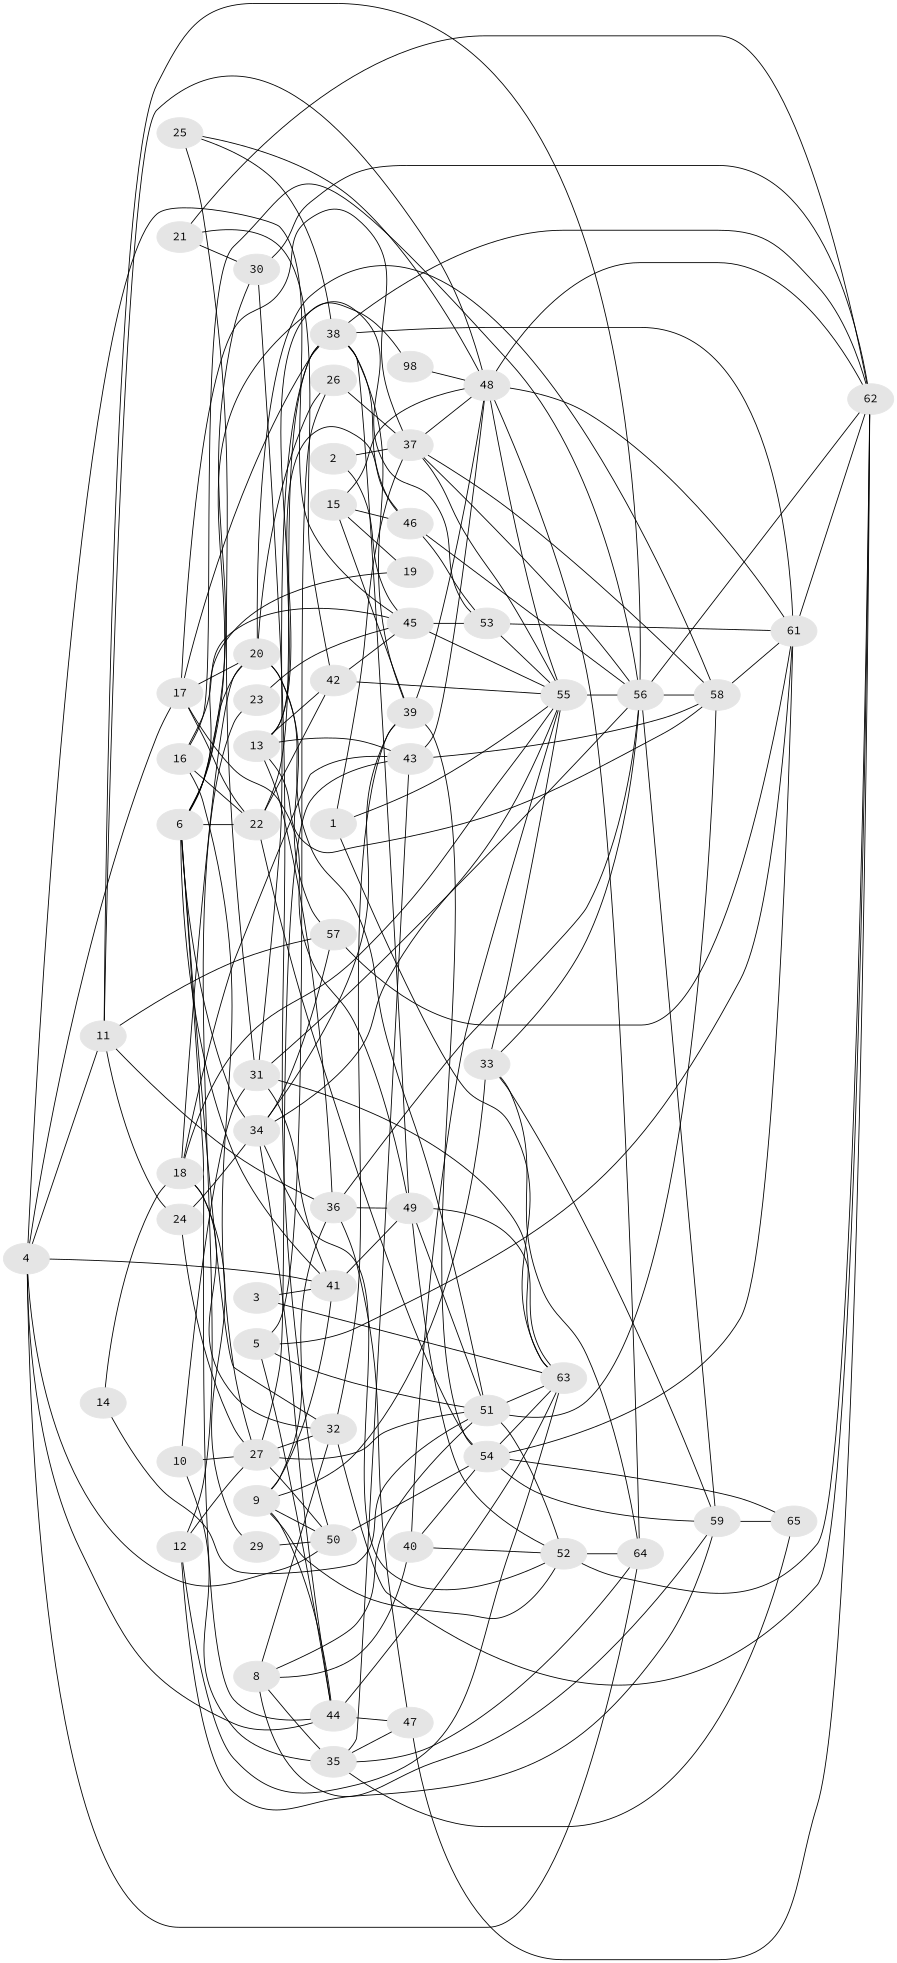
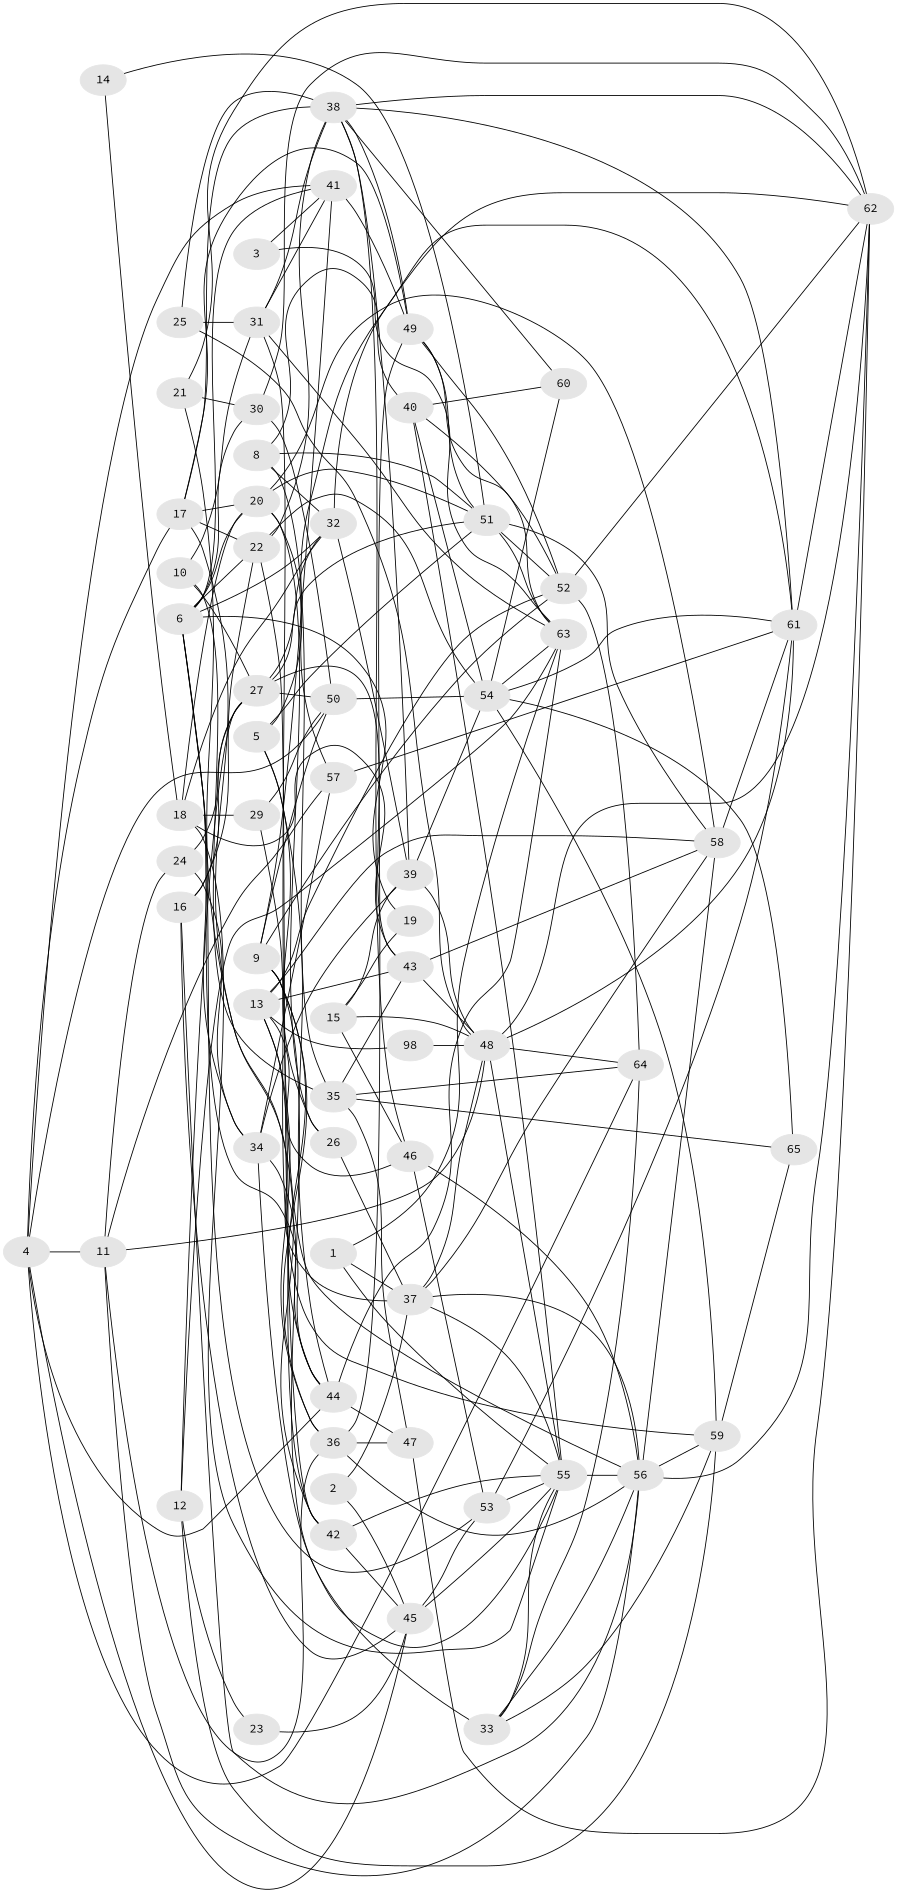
node "60": added
edge "34" -- "52": now "13" -- "52"
edge "59" -- "8": now "59" -- "29"
